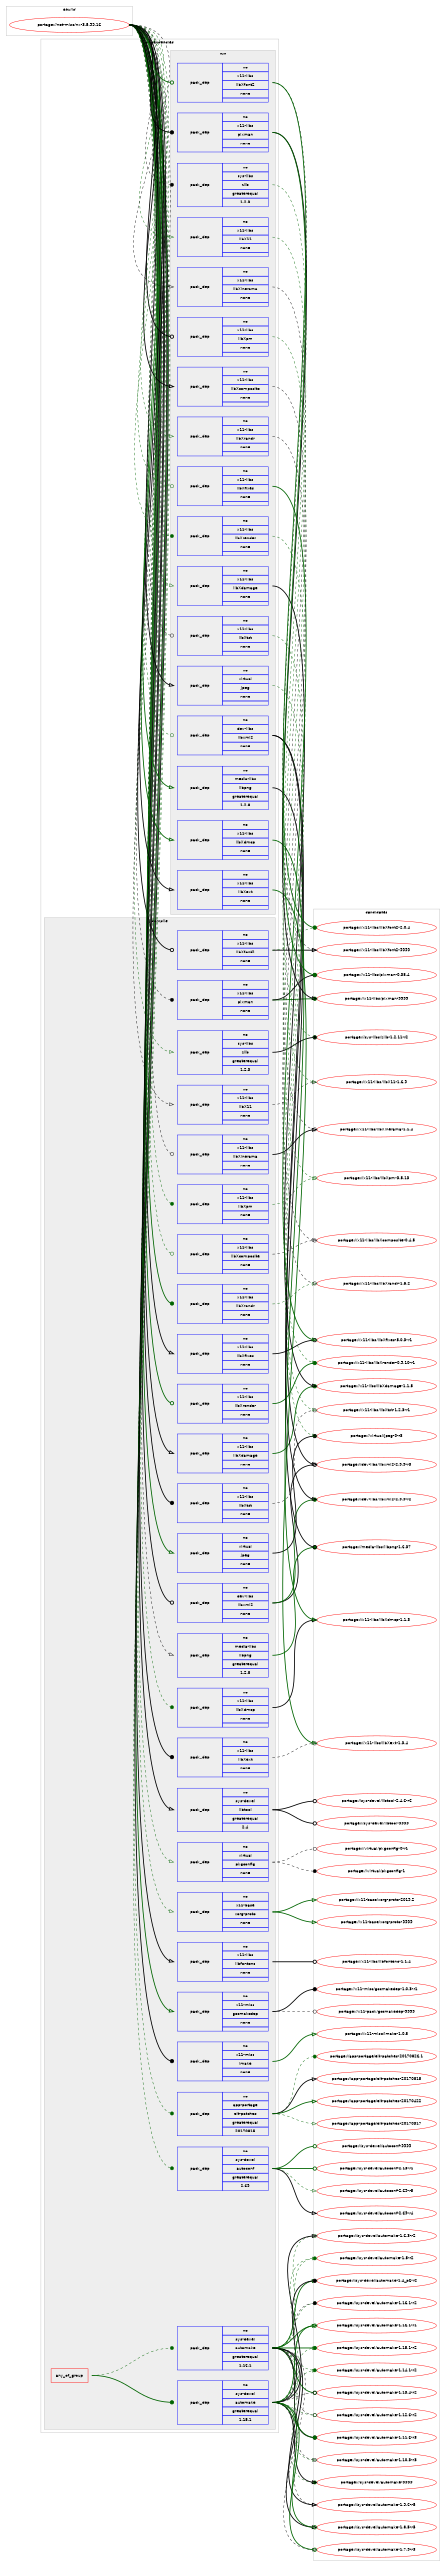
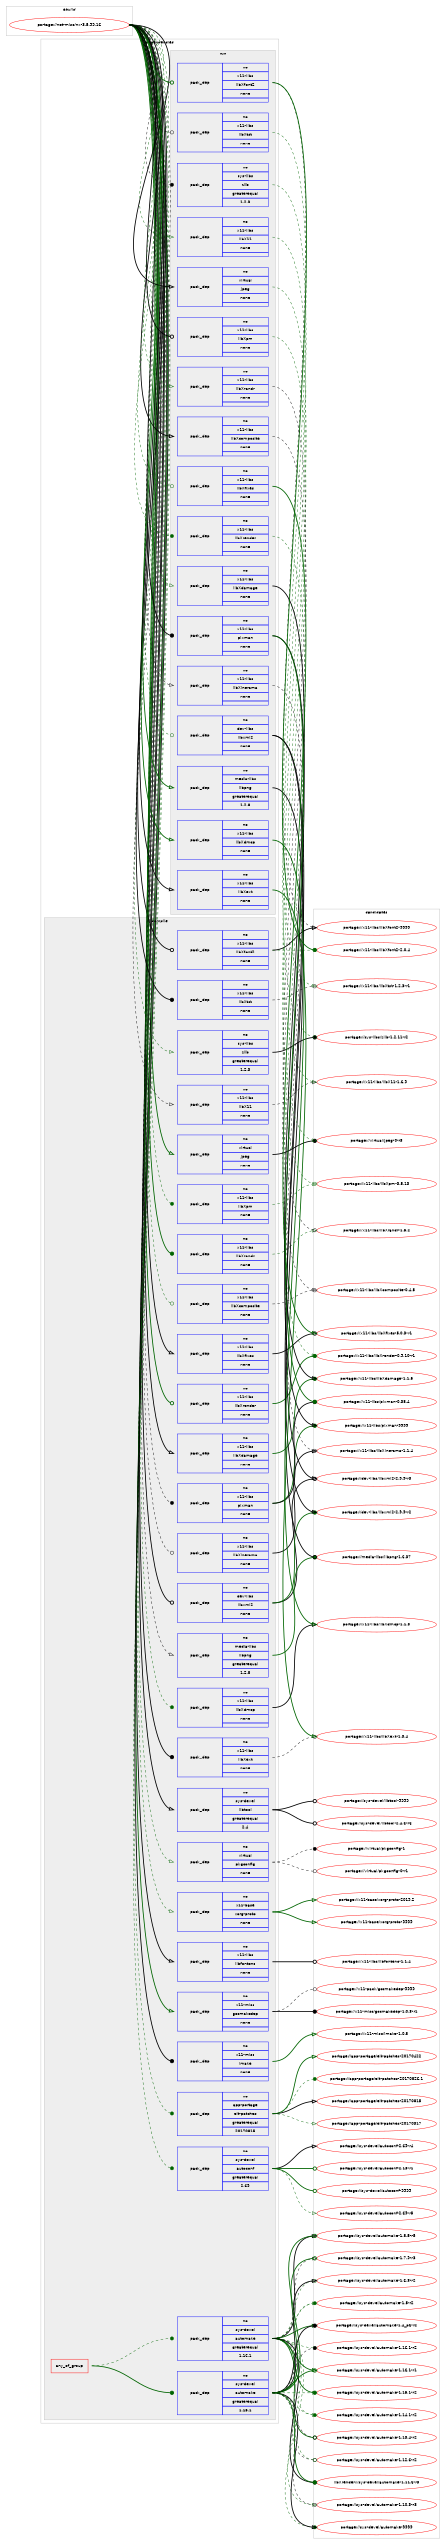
node "portage://sys-devel/automake-1.11.6-r3": label "portage://sys-devel/automake-1.11.6-r3" -> "libXrender://sys-devel/automake-1.11.6-r3"
node "portage://sys-devel/automake-1.9.6-r5": removed
